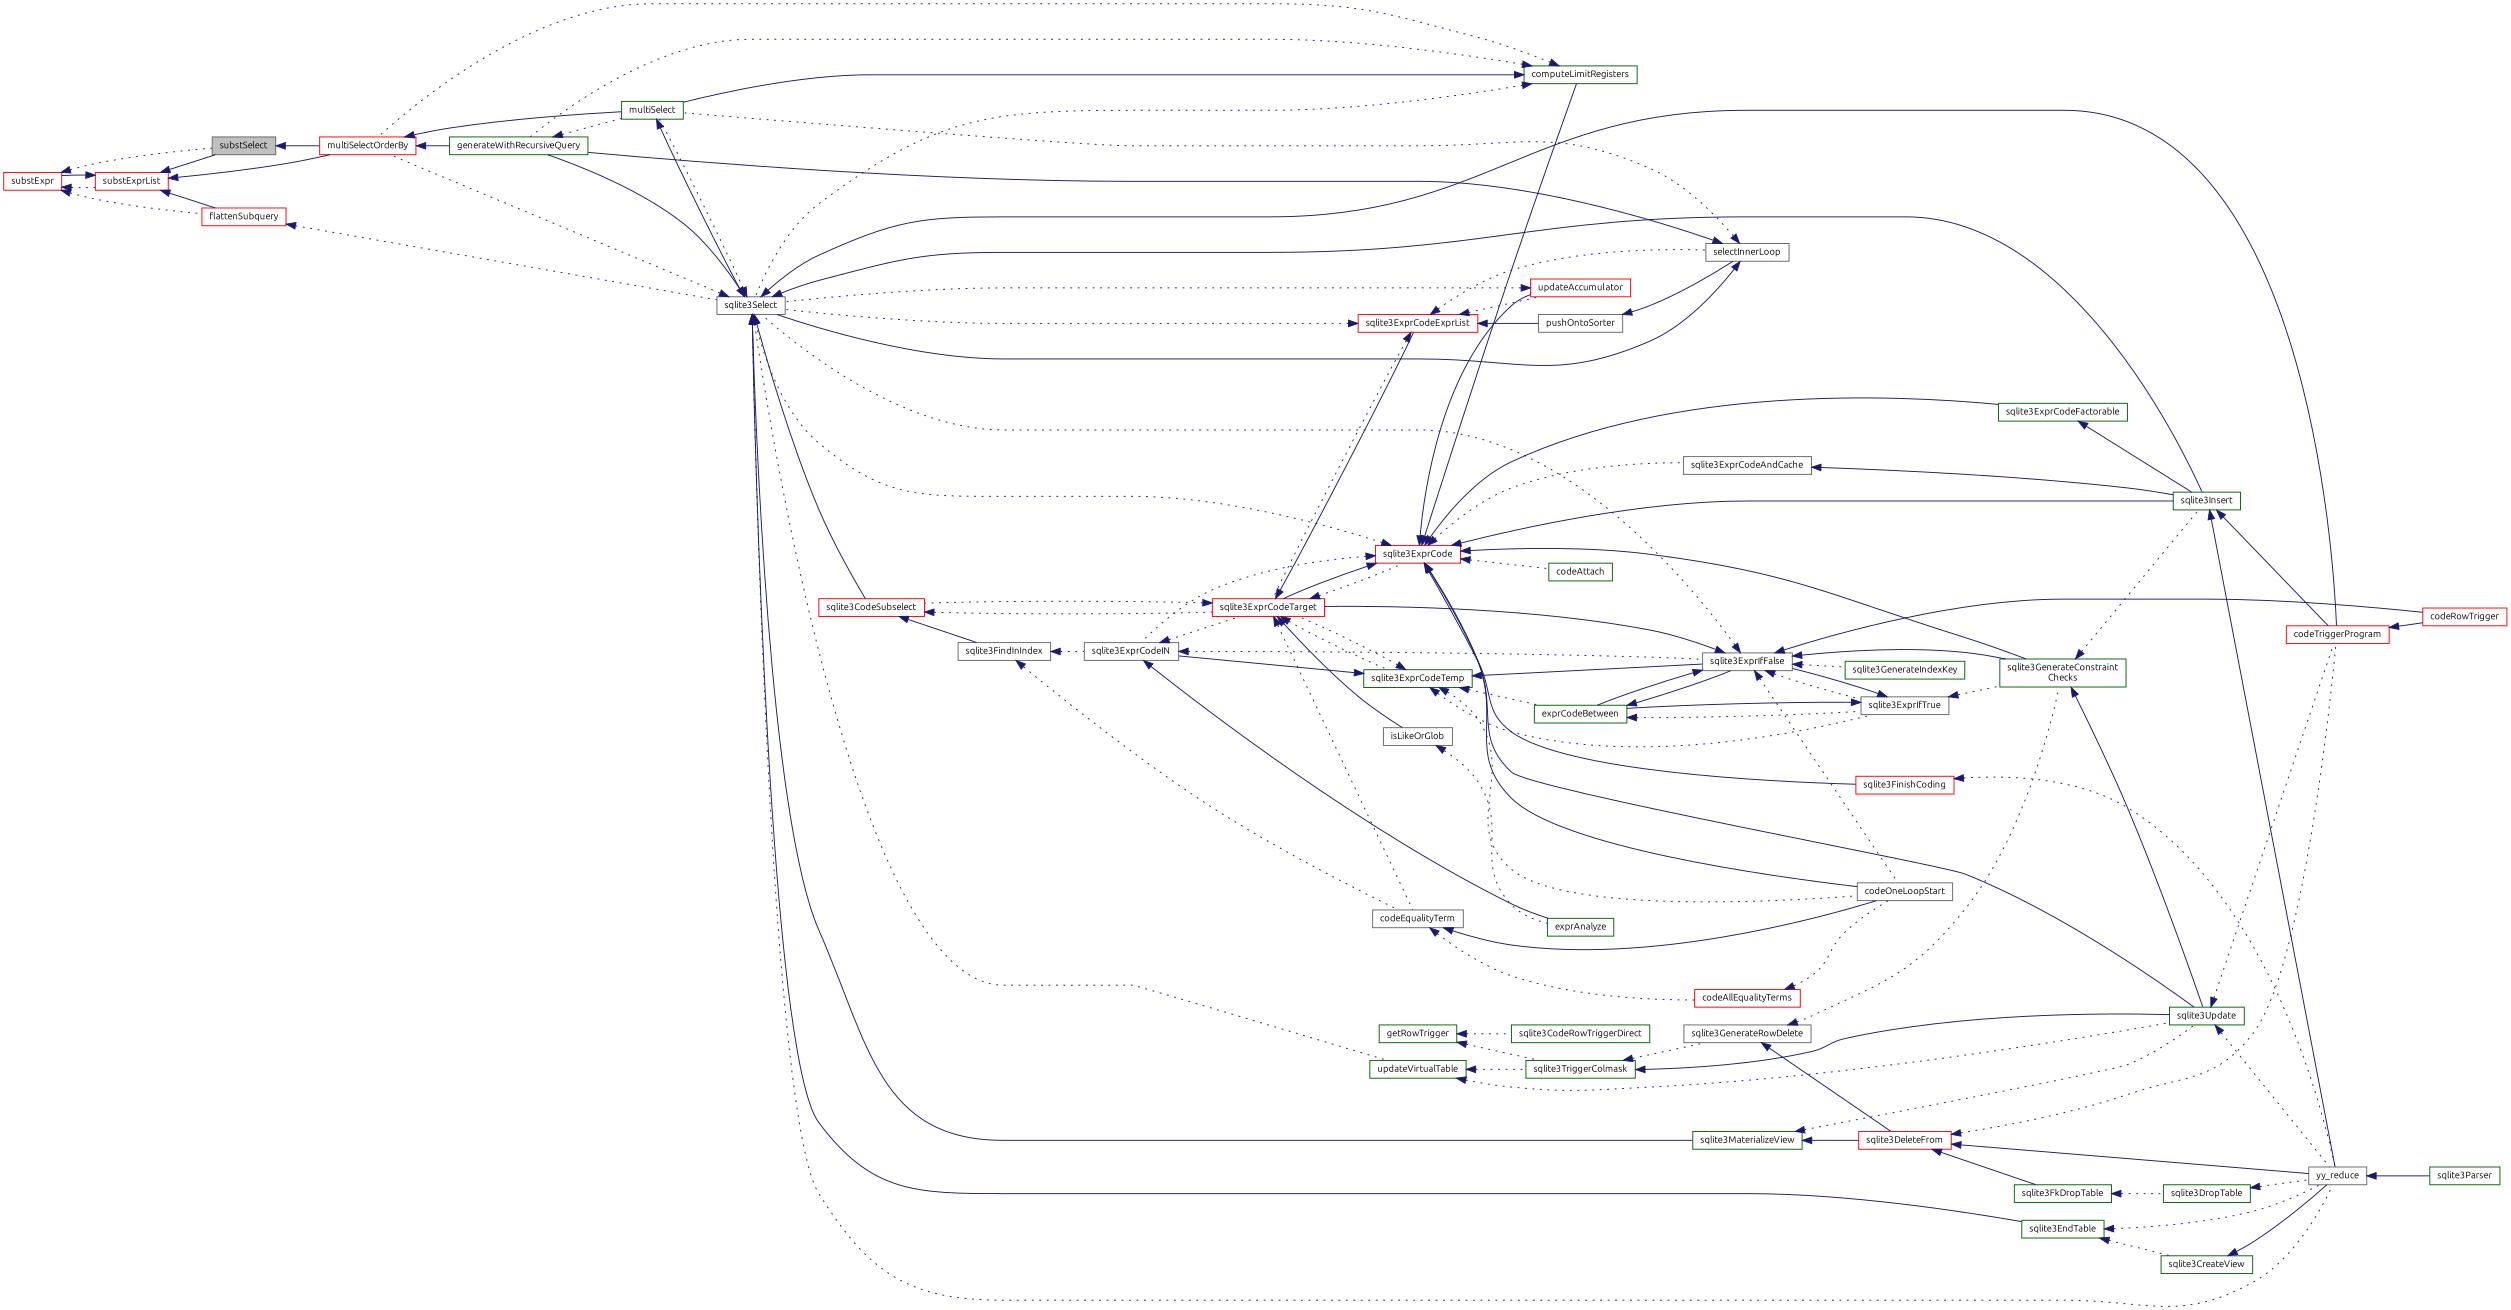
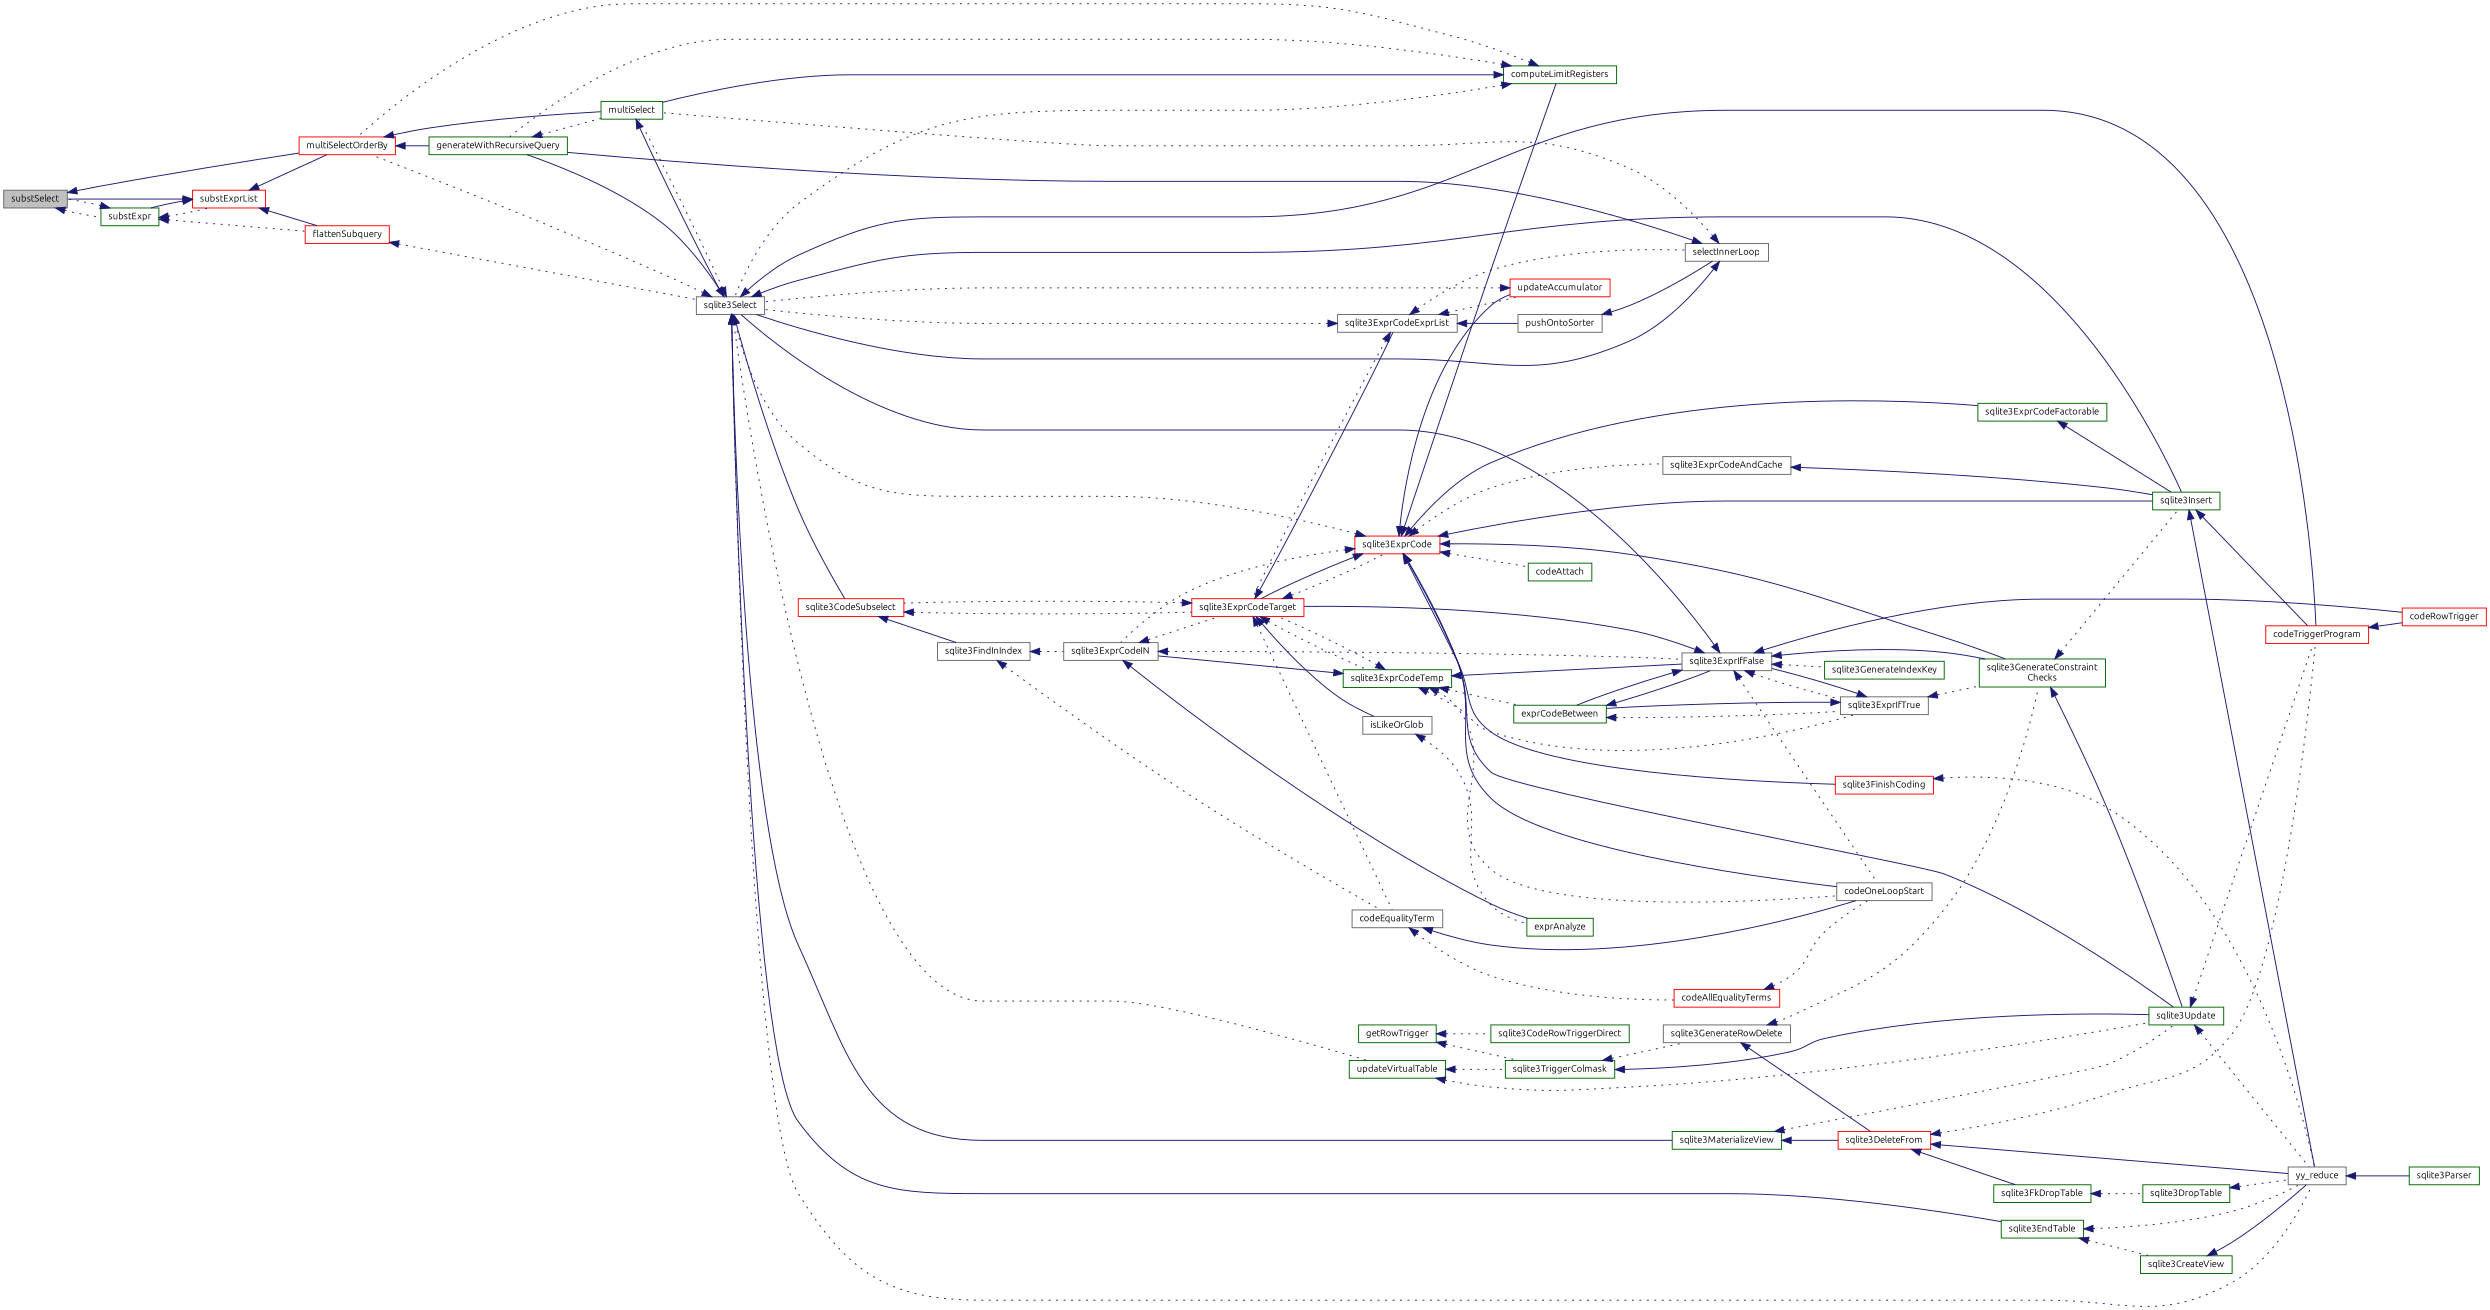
node "substExpr": color red -> darkgreen
edge "substExpr" -> "substSelect": added
node "sqlite3ExprCodeExprList": color red -> gray40
edge "sqlite3Select" -> "sqlite3ExprIfFalse": style dotted -> solid
